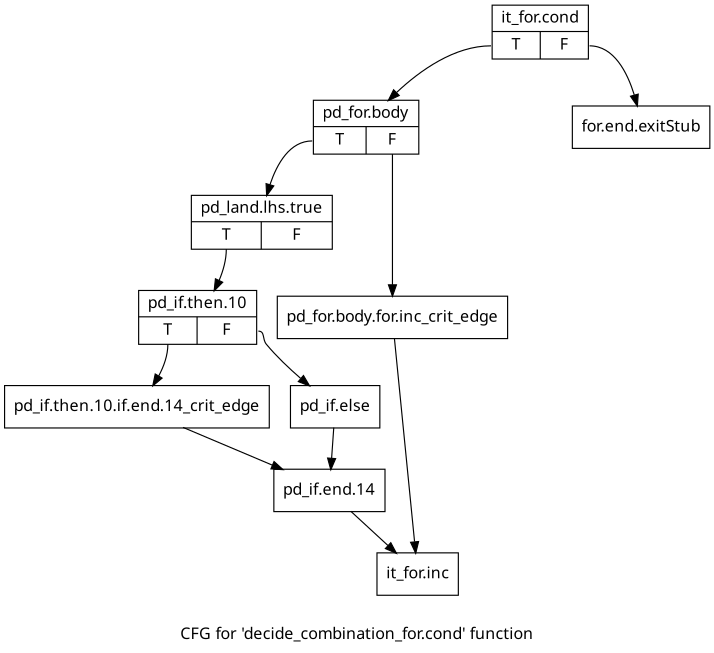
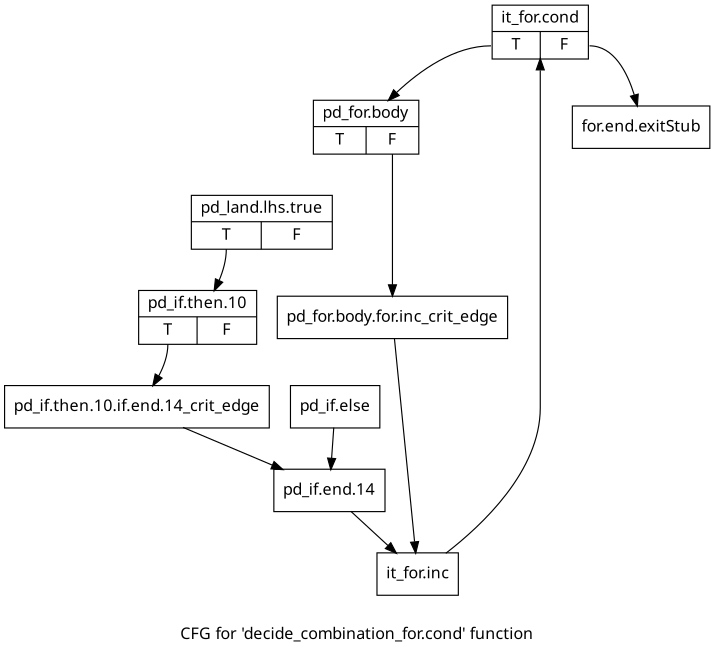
edge "pd_for.body" -> "pd_land.lhs.true": removed
edge "it_for.inc" -> "it_for.cond": added
edge "pd_if.then.10" -> "pd_if.else": removed
